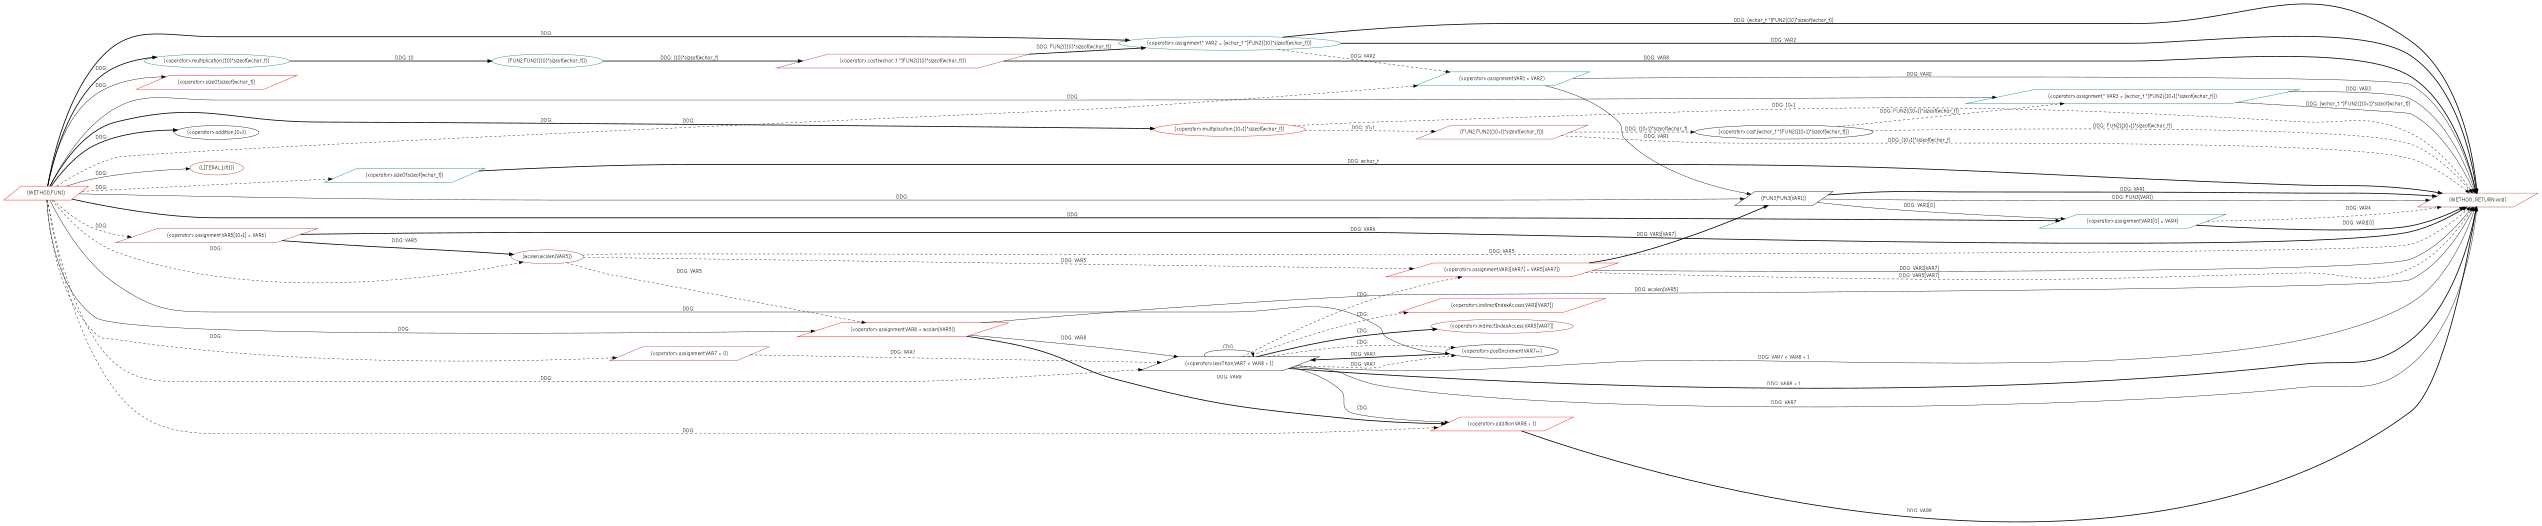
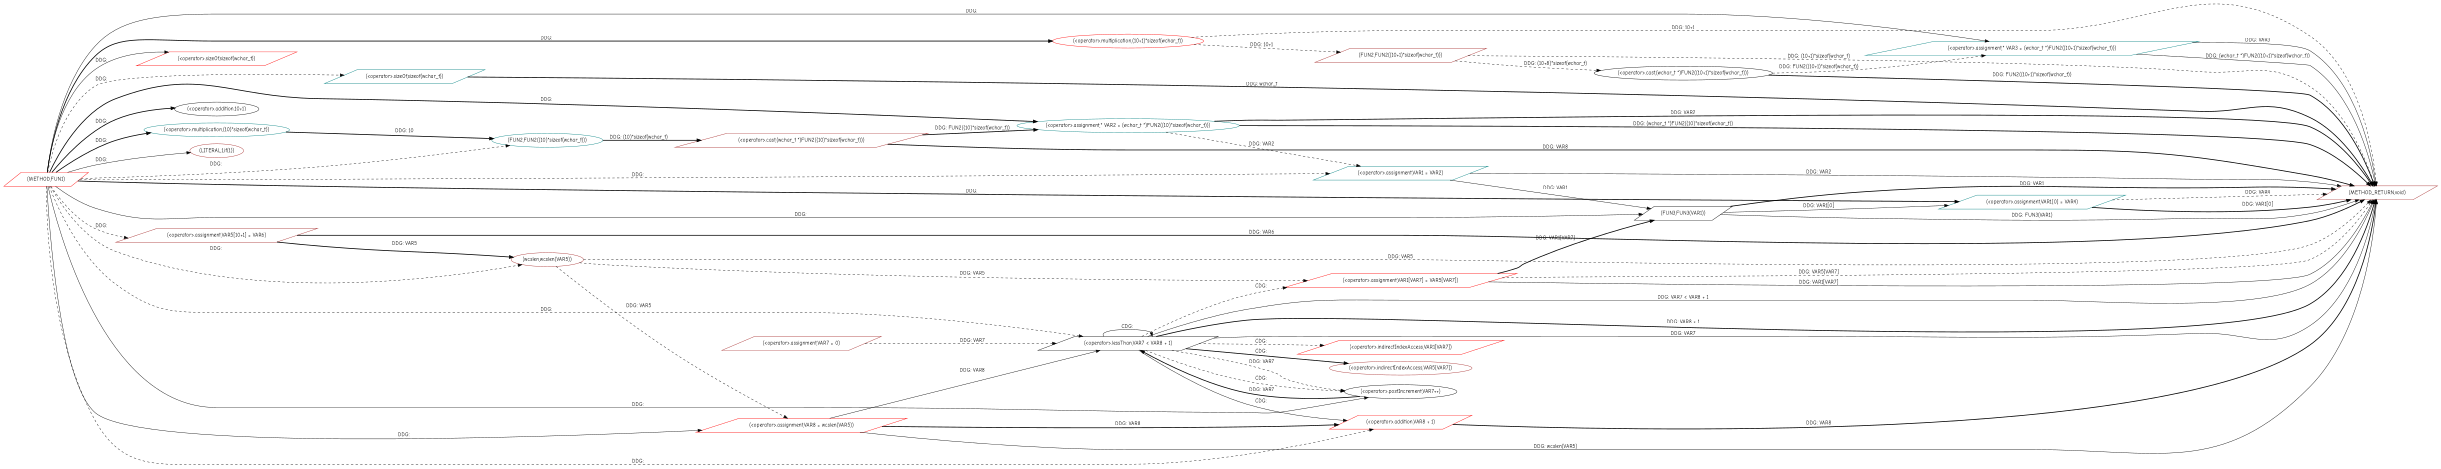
edge "(FUN2,FUN2((10+1)*sizeof(wchar_t)))" -> "(<operator>.cast,(wchar_t *)FUN2((10+1)*sizeof(wchar_t)))": label "DDG: (10+1)*sizeof(wchar_t)" -> "DDG: (10+8)*sizeof(wchar_t)"
edge "(<operator>.cast,(wchar_t *)FUN2((10+1)*sizeof(wchar_t)))" -> "(METHOD_RETURN,void)": style dashed -> bold
edge "(METHOD,FUN1)" -> "(<operator>.assignment,VAR7 = 0)": now "(METHOD,FUN1)" -> "(FUN2,FUN2((10)*sizeof(wchar_t)))"
